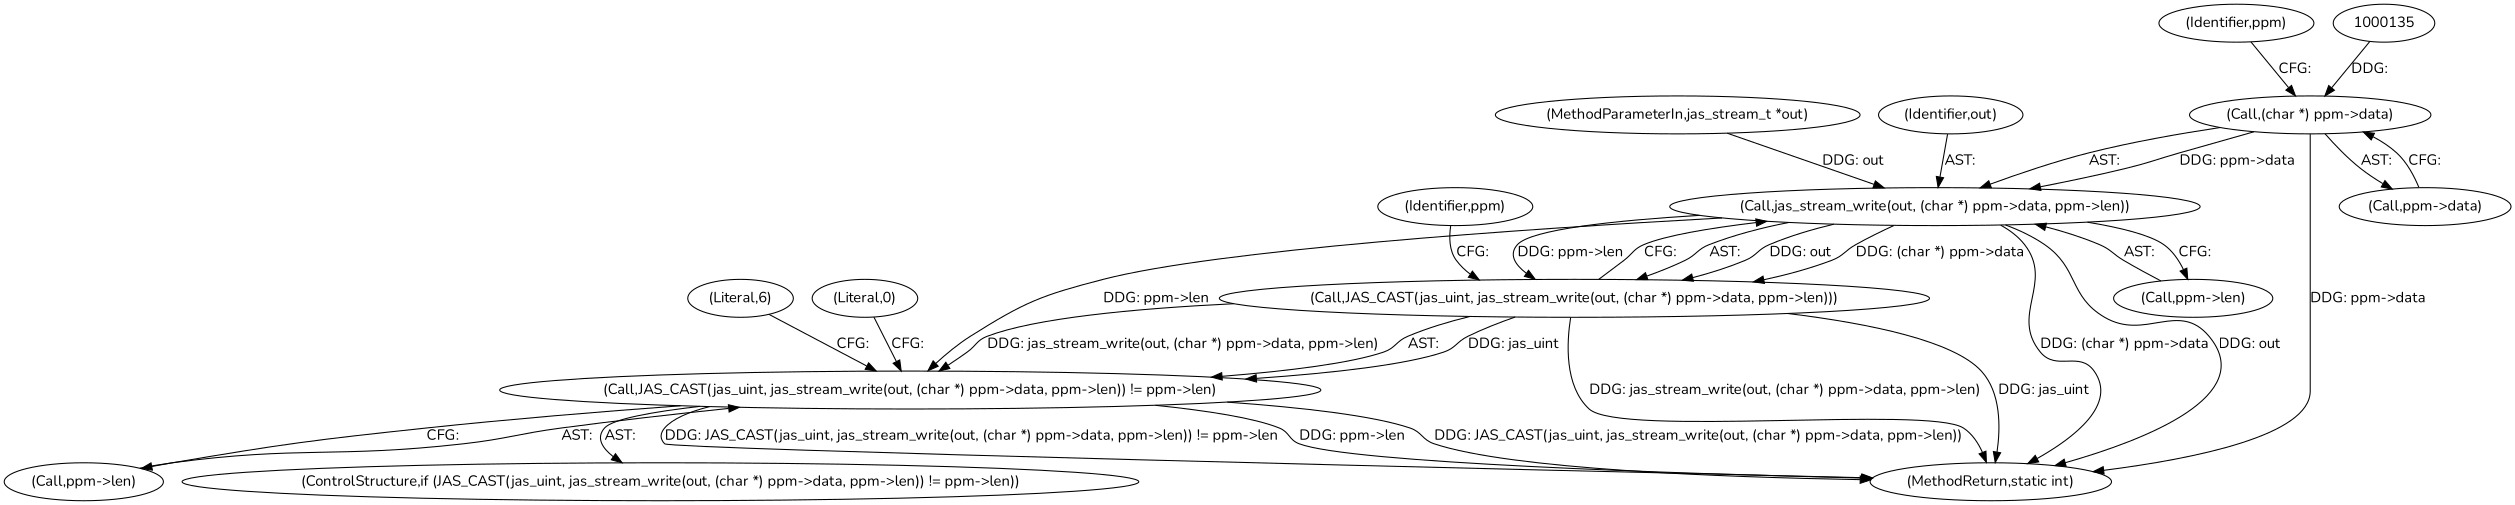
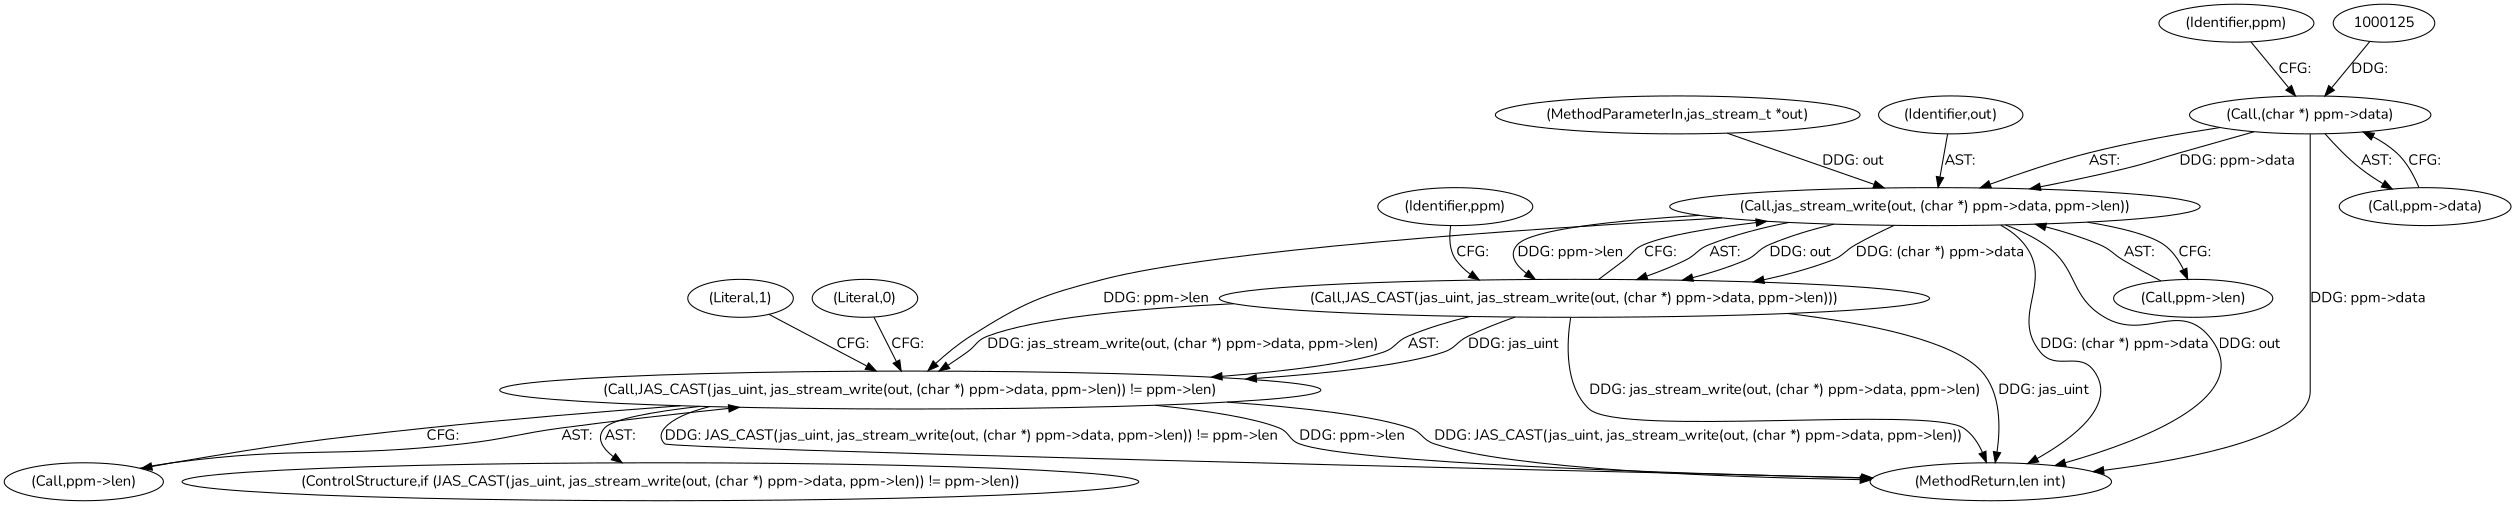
node "1000135": label "1000135" -> "1000125"
node "(Literal,6)": label "(Literal,6)" -> "(Literal,1)"
node "(MethodReturn,static int)": label "(MethodReturn,static int)" -> "(MethodReturn,len int)"
